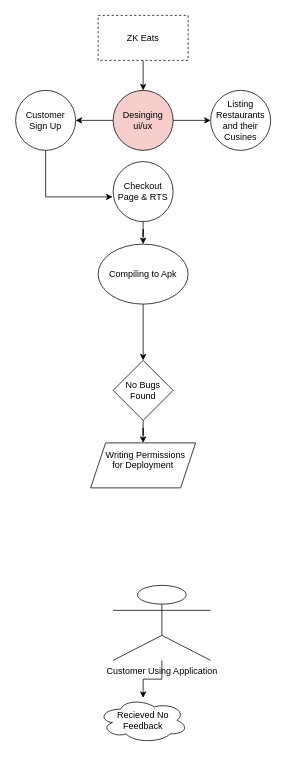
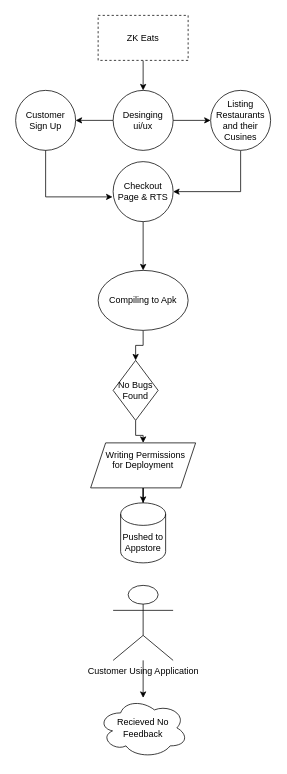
node "Desinging ui/ux": fillcolor #f8cecc -> #ffffff
edge "Listing Restaurants and their Cusines" -> "Checkout Page & RTS": added
node "Compiling to Apk": moved (143, 274) -> (143, 300)
node "No Bugs Found": size 60x60 -> 45x60
edge "Writing Permissions for Deployment" -> "Pushed to Appstore": added
node "Pushed to Appstore": added
node "Customer Using Application": size 98x75 -> 60x75
node "Recieved No Feedback": size 90x45 -> 90x60
